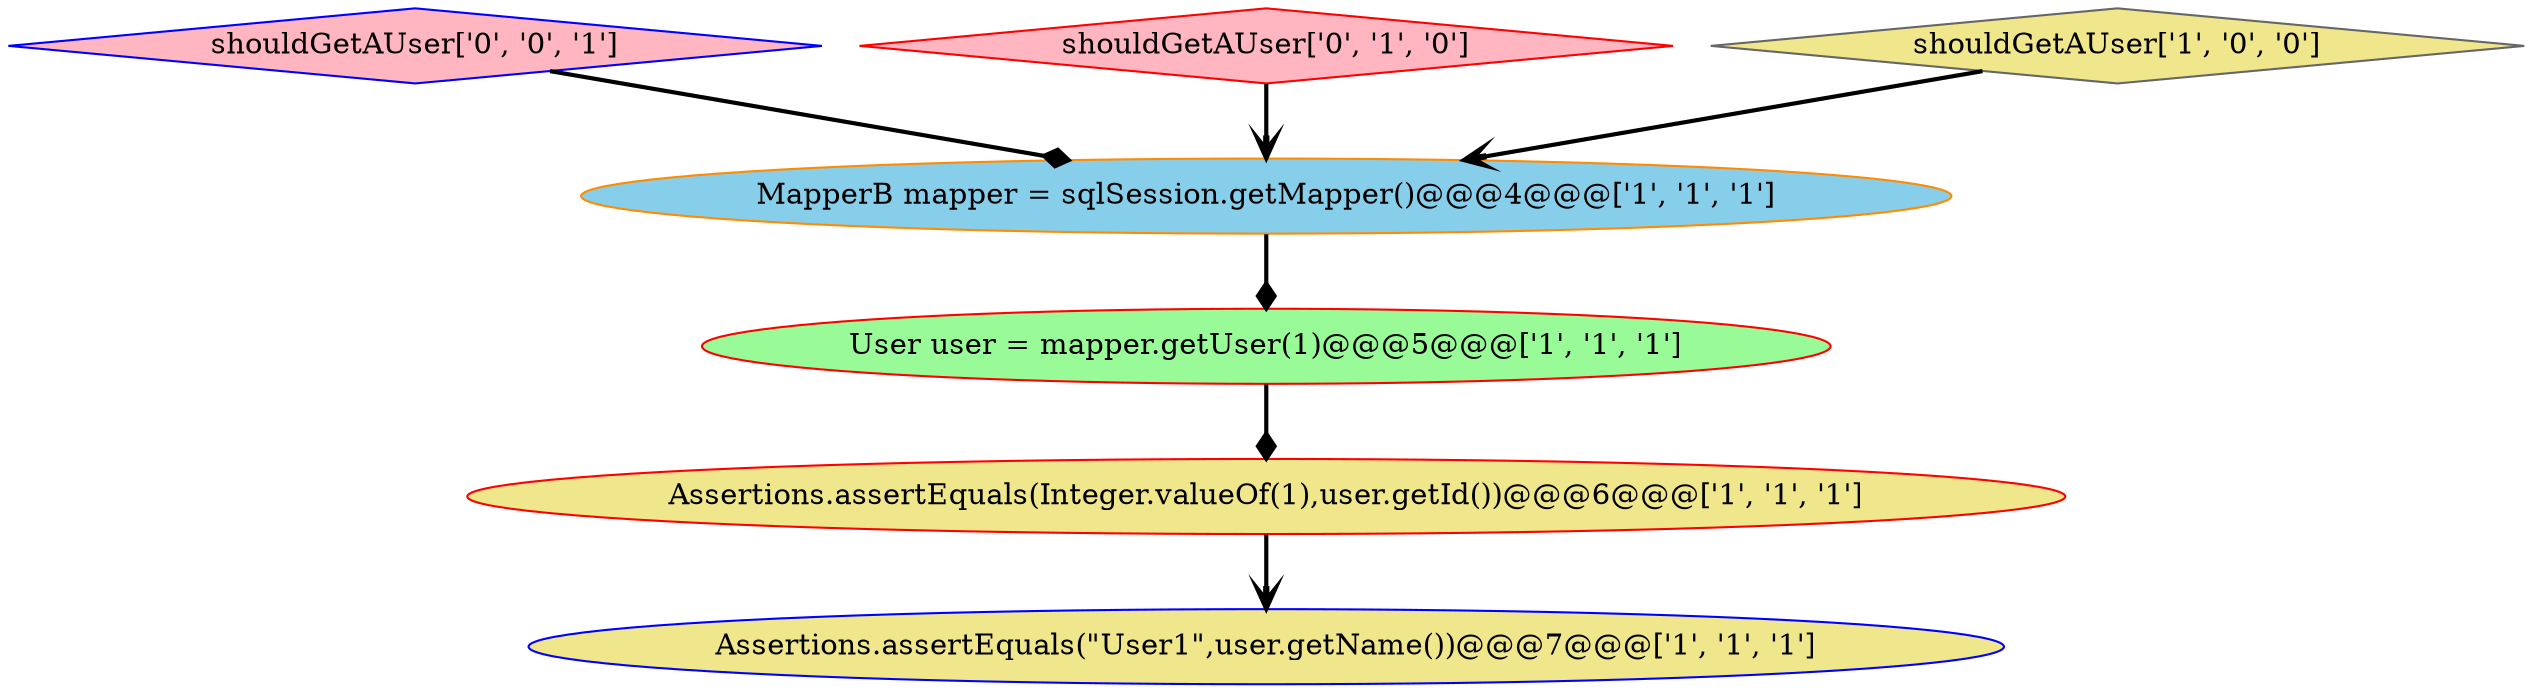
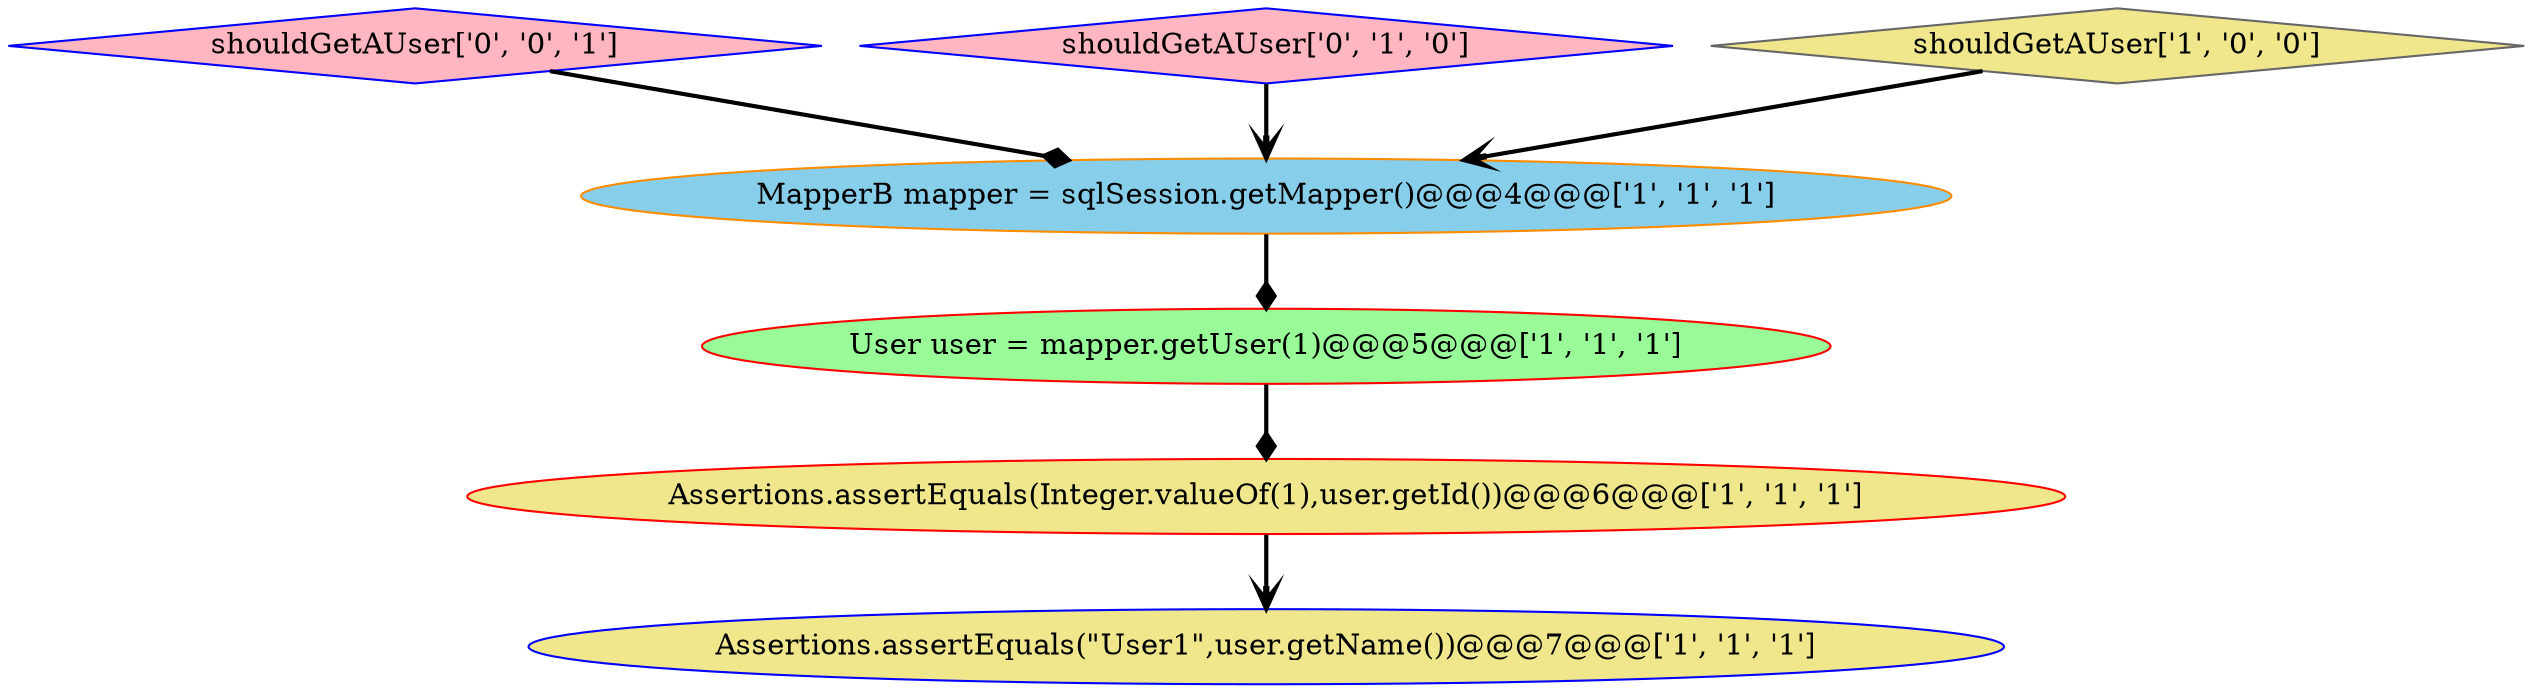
node "shouldGetAUser['0', '1', '0']": color red -> blue
